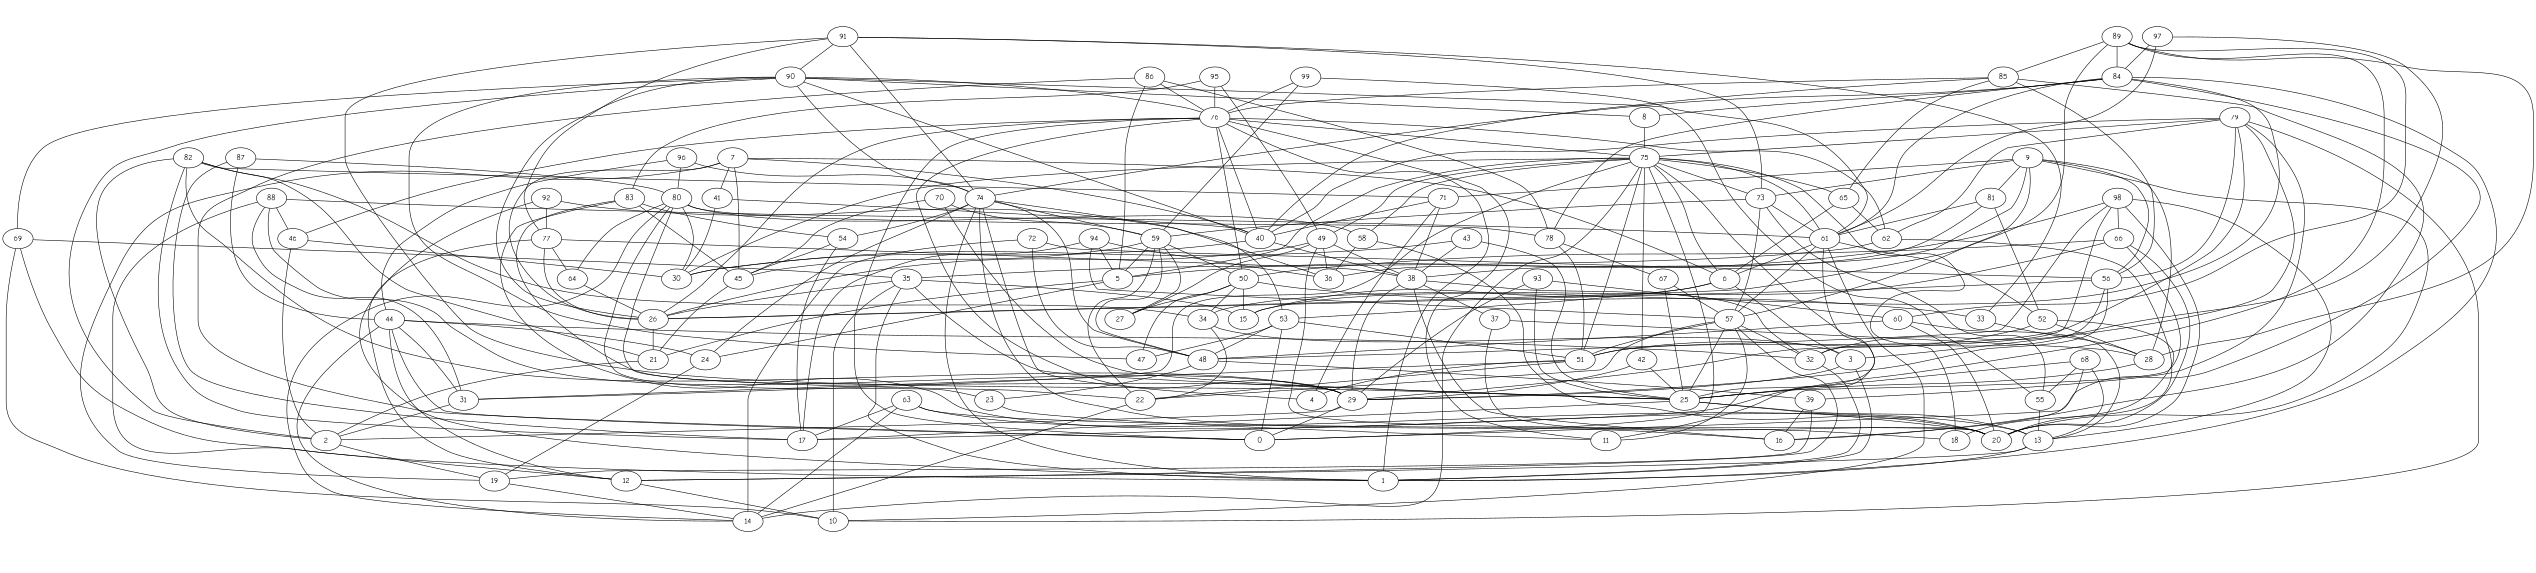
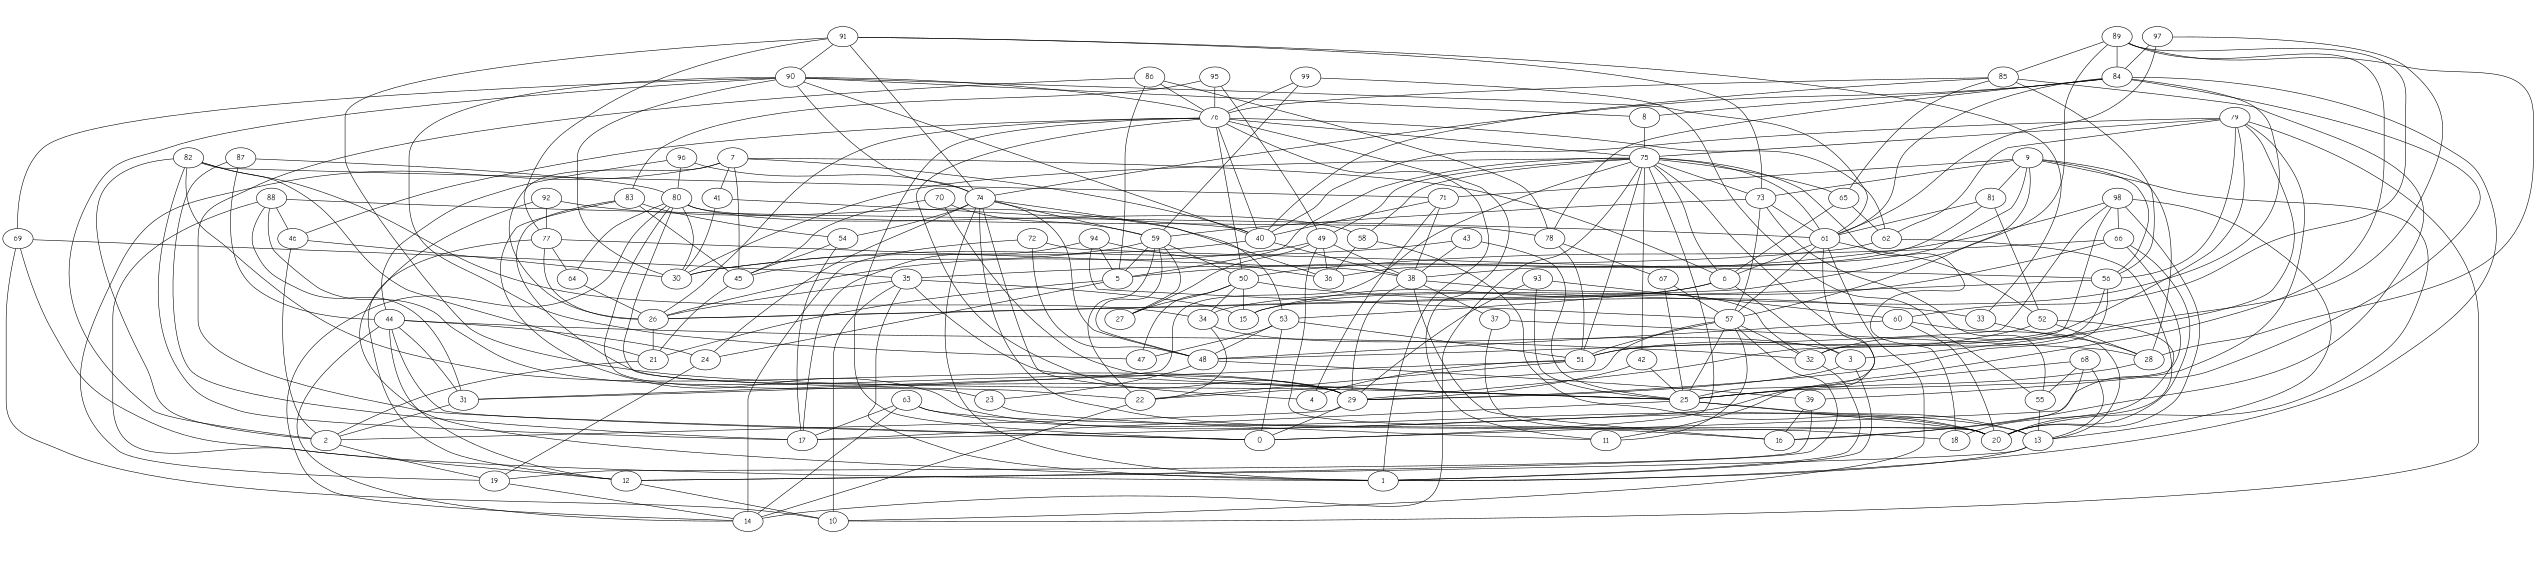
edge "90" -- "26": now "90" -- "30"
